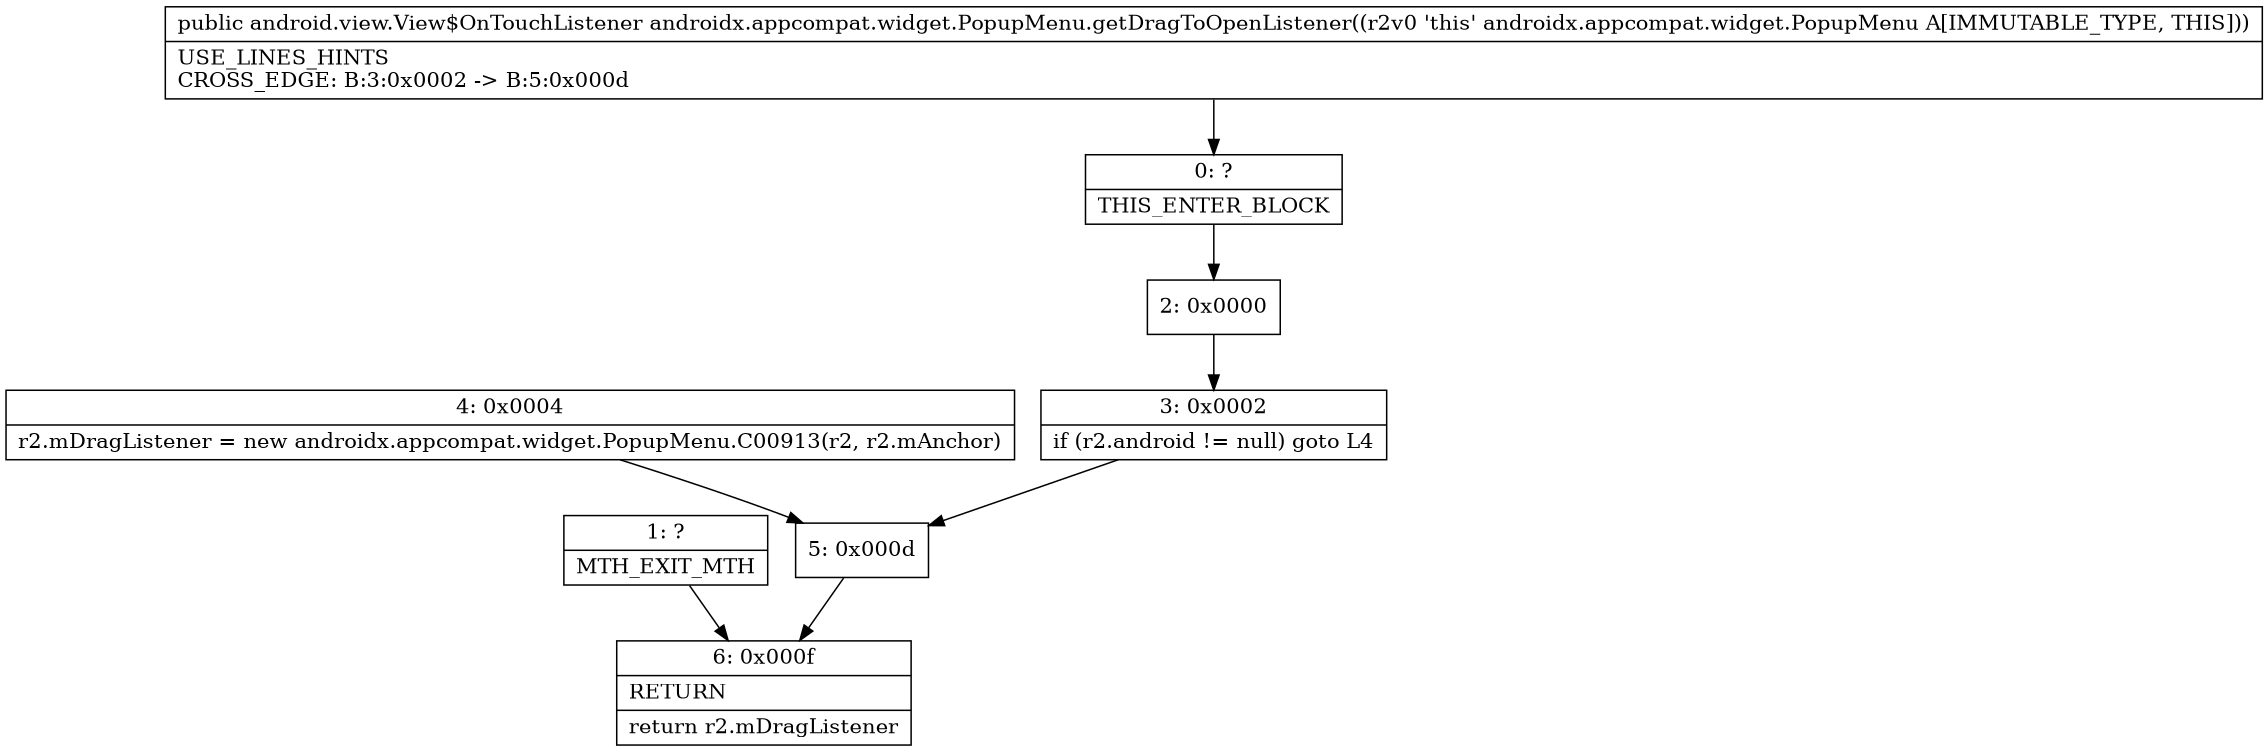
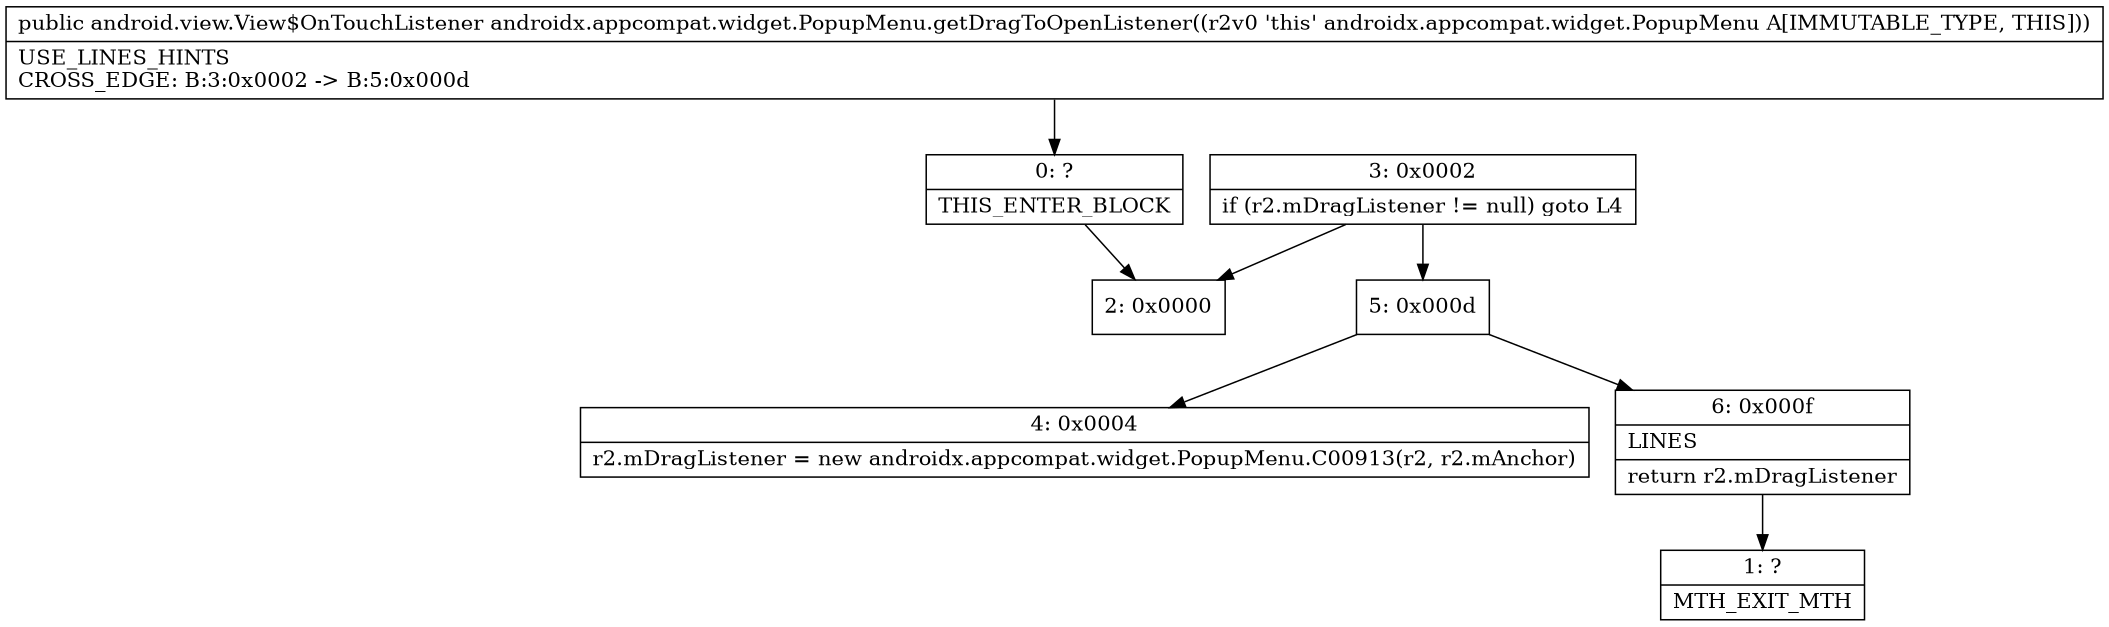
edge "2: 0x0000" -> "3: 0x0002": reversed
node "3: 0x0002": text "if (r2.android != null) goto L4" -> "if (r2.mDragListener != null) goto L4"
edge "4: 0x0004" -> "5: 0x000d": reversed
edge "1: ?" -> "6: 0x000f": reversed
node "6: 0x000f": text "RETURN" -> "LINES"
